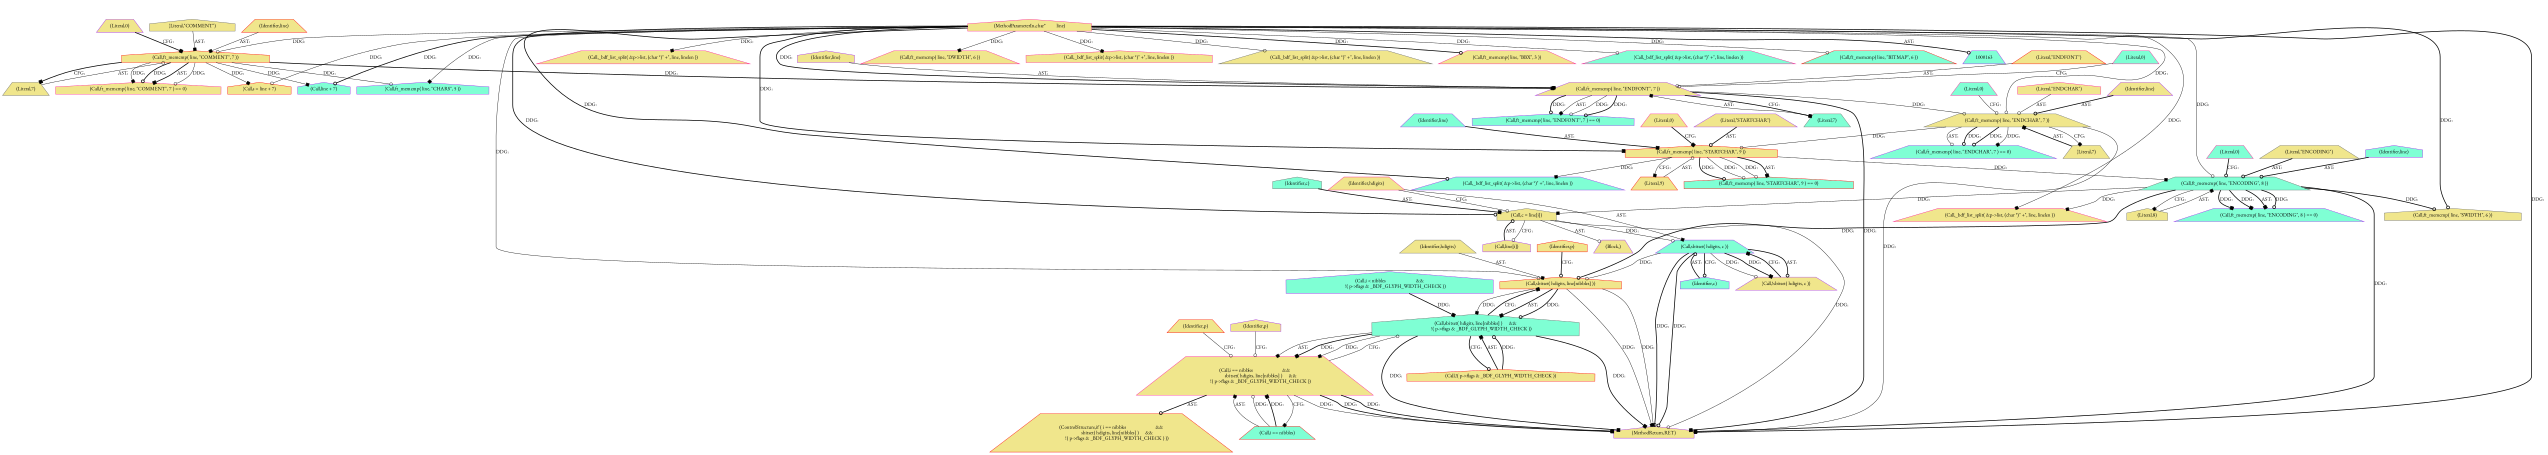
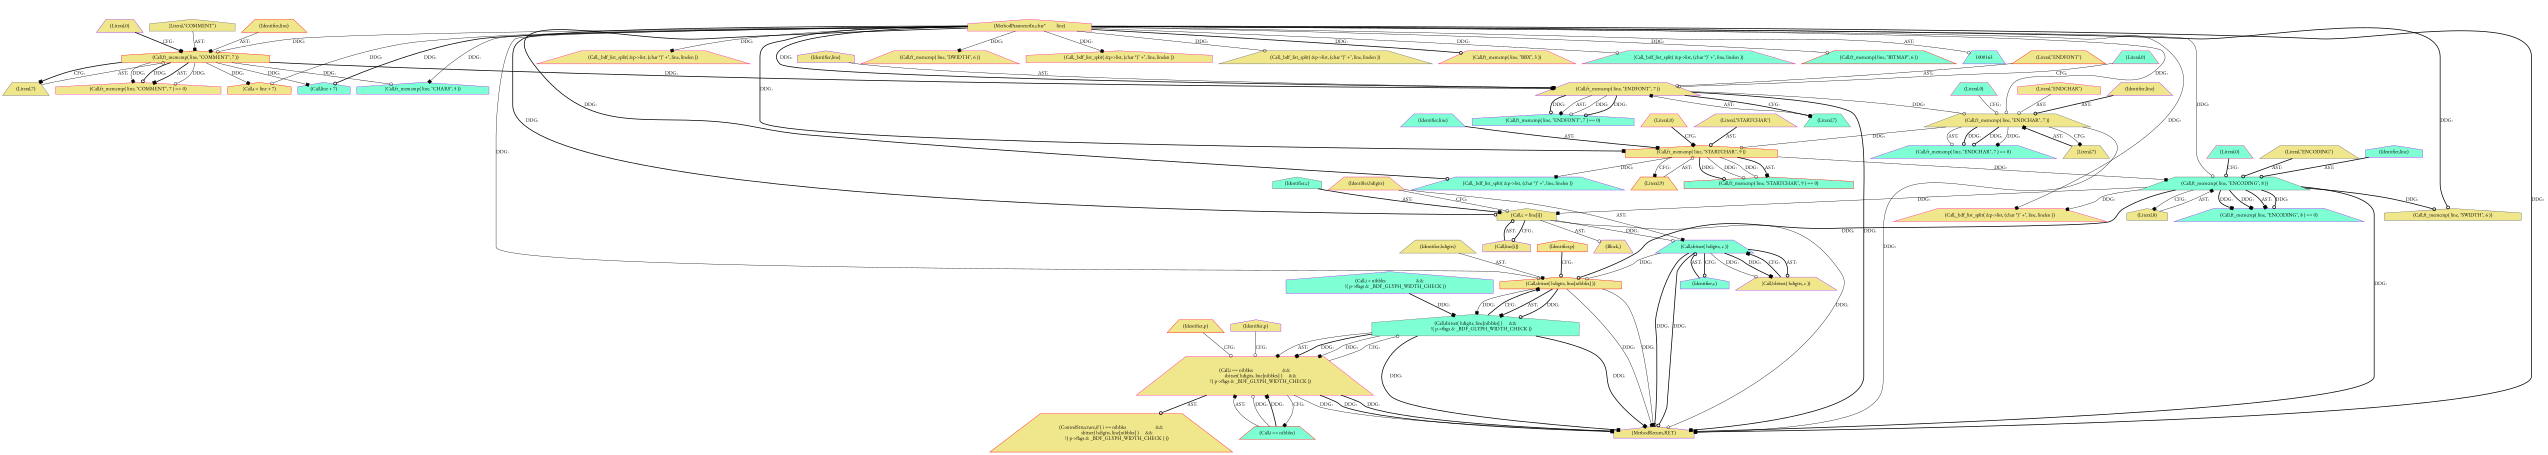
edge "(MethodParameterIn,char*          line)" -> "1000163": style bold -> solid
edge "(Call,c = line[i])" -> "(Call,line[i])": style solid -> bold
node "(Call,!( p->flags & _BDF_GLYPH_WIDTH_CHECK ))": removed
